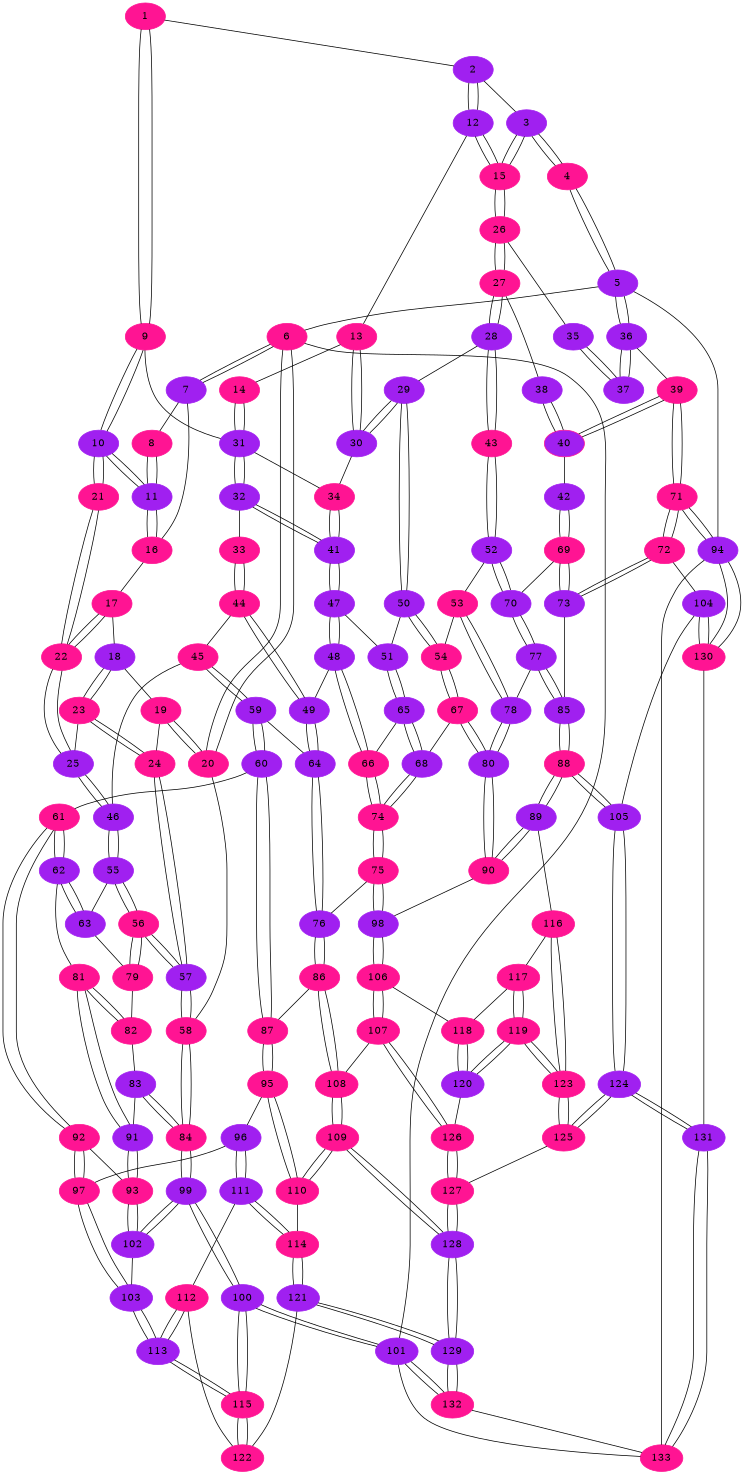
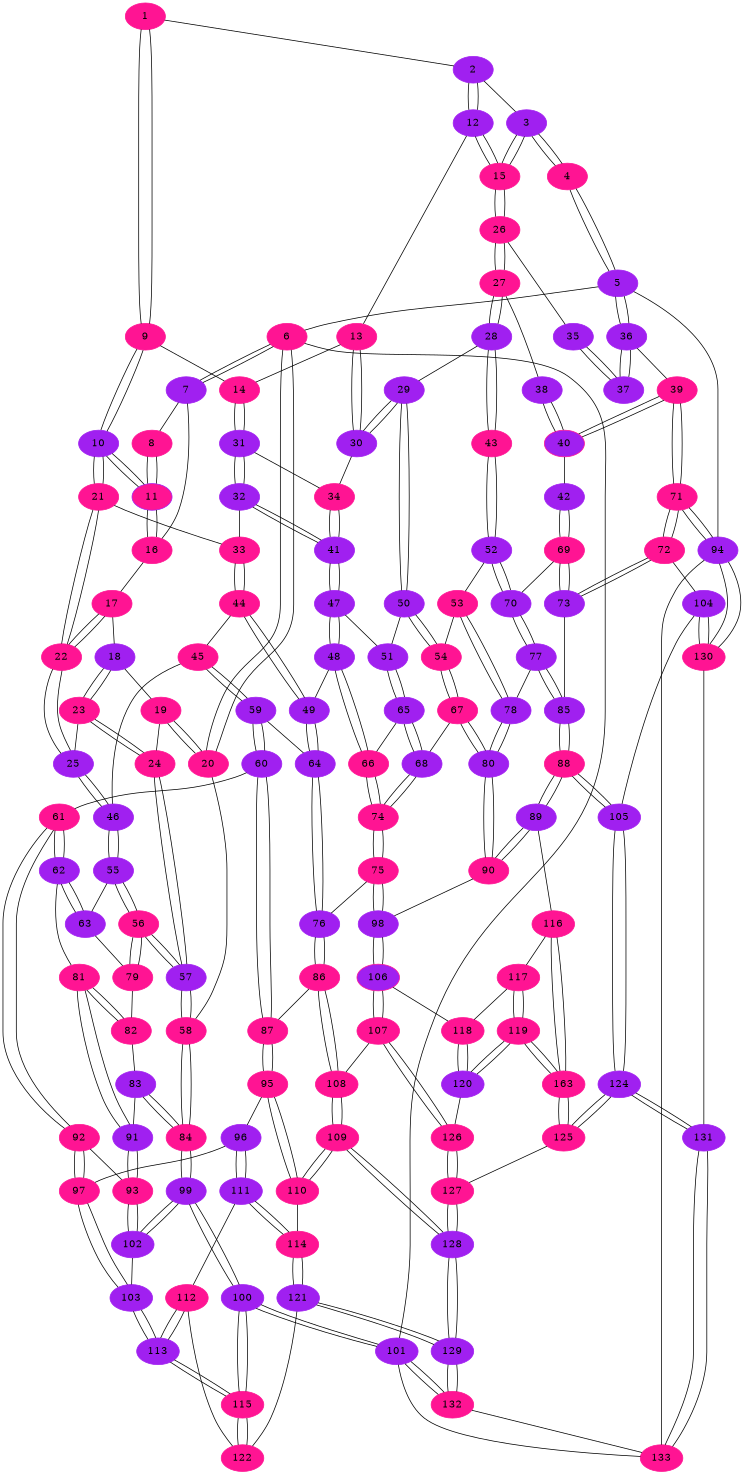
edge "9" -- "31": now "9" -- "14"
node "11": fillcolor purple -> deeppink
edge "21" -- "33": added
node "106": fillcolor deeppink -> purple
node "123": label "123" -> "163"
